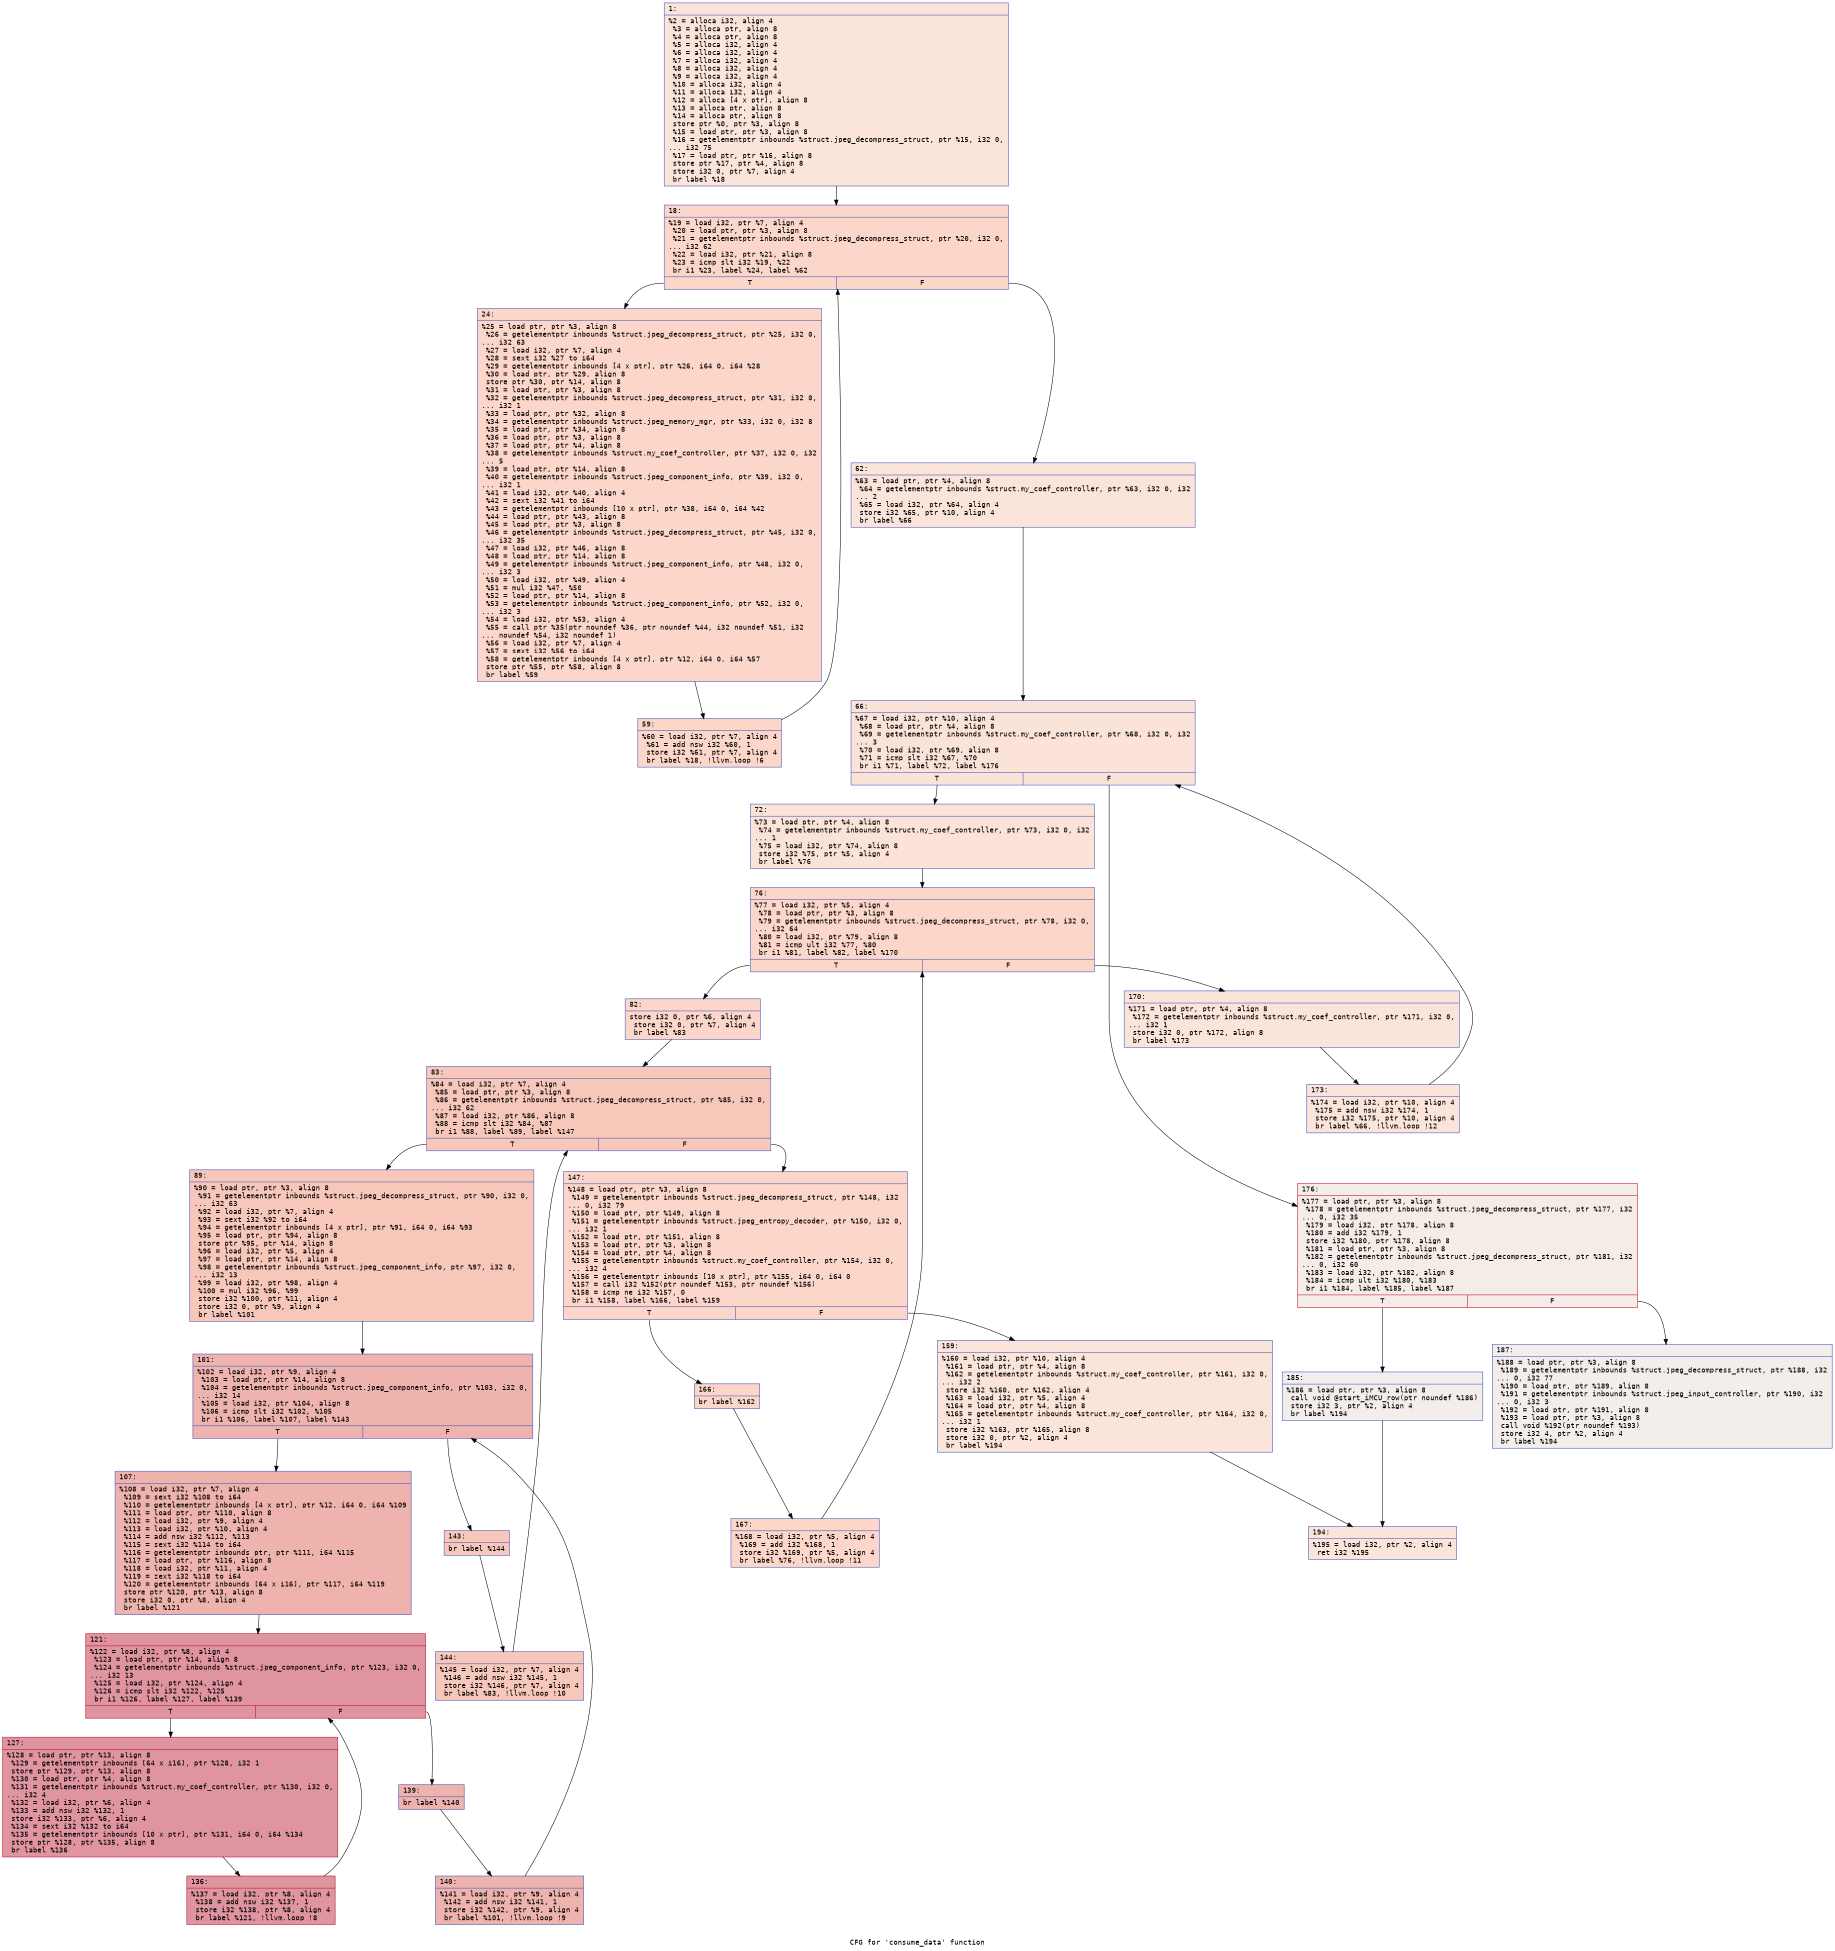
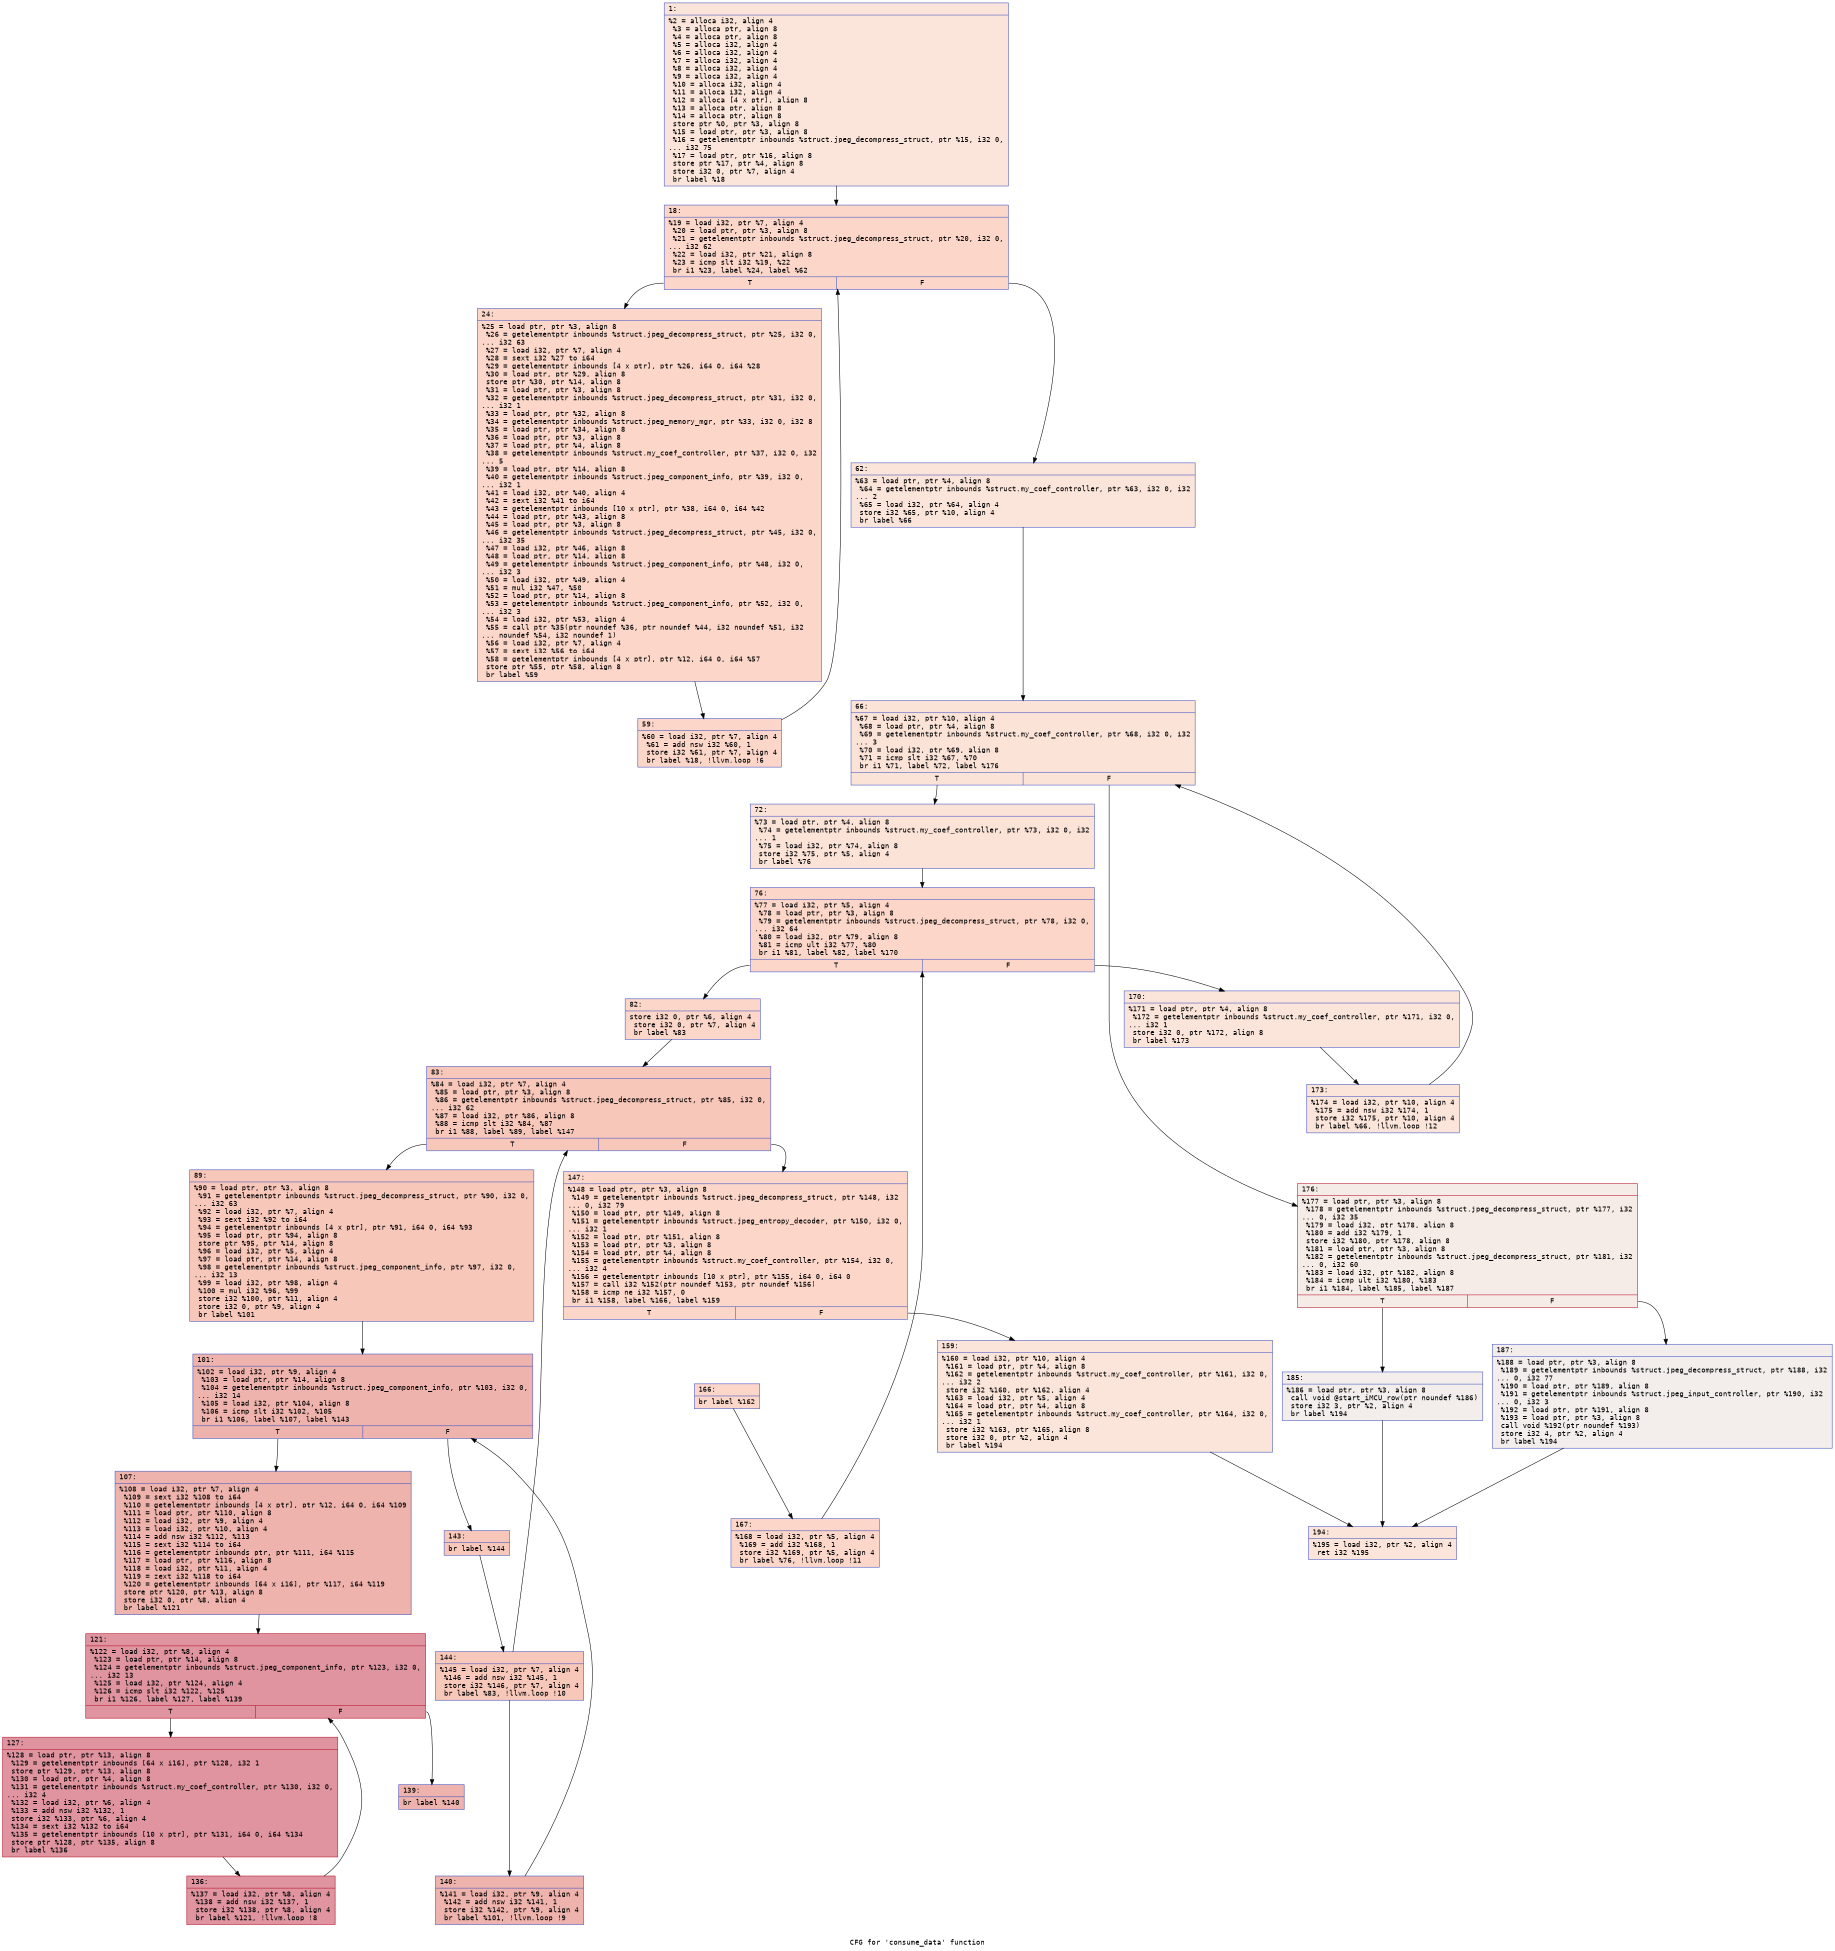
edge "147:" -> "166:": removed
edge "187:" -> "194:": added
edge "139:" -> "140:": now "144:" -> "140:"
